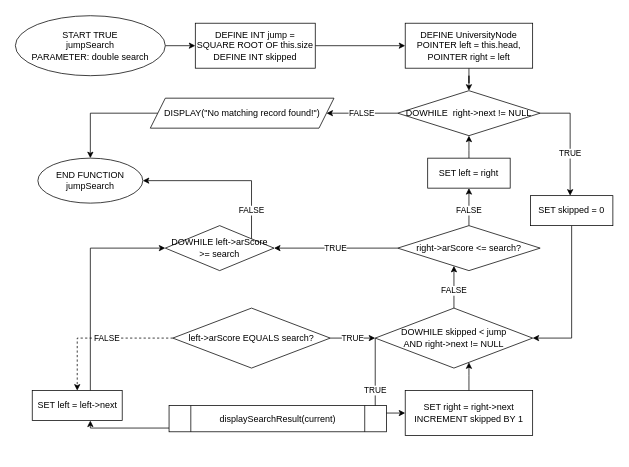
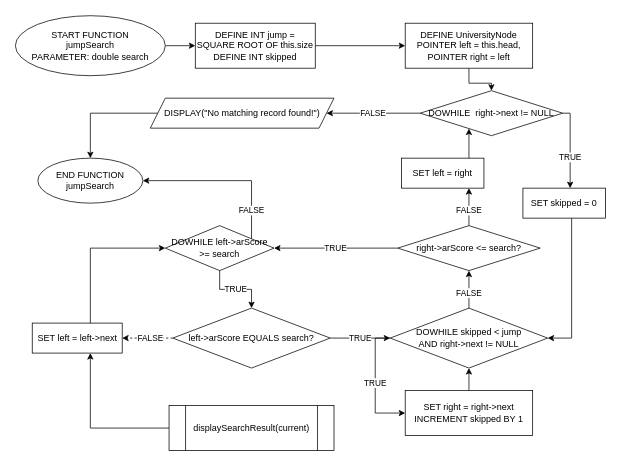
node "START TRUE jumpSearch PARAMETER: double search": label "START TRUE jumpSearch PARAMETER: double search" -> "START FUNCTION jumpSearch PARAMETER: double search"
node "DOWHILE right->next != NULL": moved (469, 113) -> (492, 113)
node "SET left = right": moved (469, 173) -> (443, 173)
node "SET skipped = 0": moved (572, 210) -> (564, 203)
edge "DOWHILE left->arScore >= search" -> "left->arScore EQUALS search?": added, label "TRUE"
node "DOWHILE skipped < jump AND right->next != NULL": moved (454, 338) -> (469, 338)
node "SET left = left->next": moved (77, 405) -> (77, 338)
node "displaySearchResult(current)": size 218x26 -> 165x45
